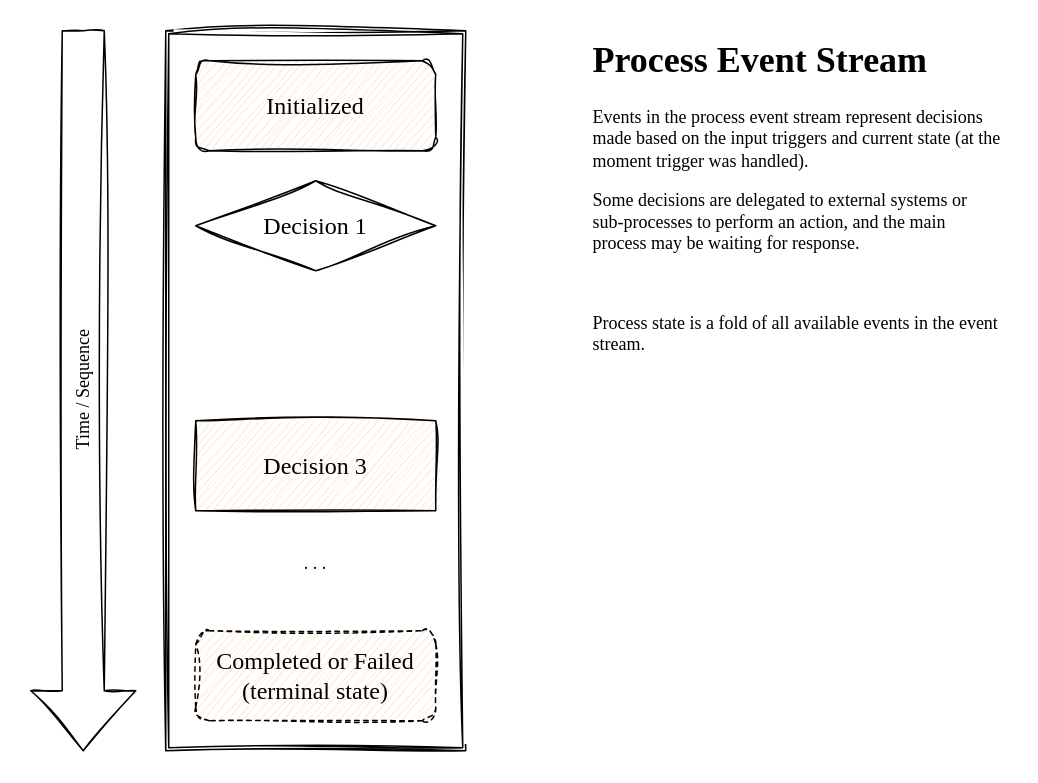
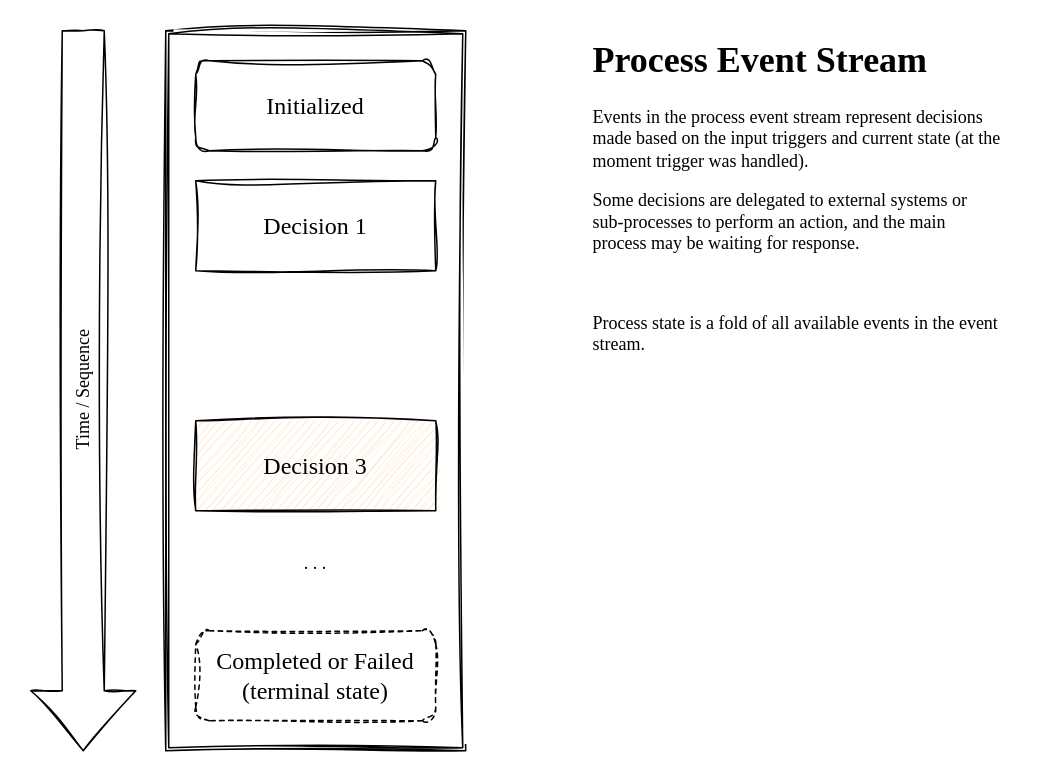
node "Initialized": fillcolor #ffe6cc -> #ffffff
node "Decision 1": shape diamond -> rectangle
node "Completed or Failed (terminal state)": fillcolor #ffe6cc -> #ffffff
